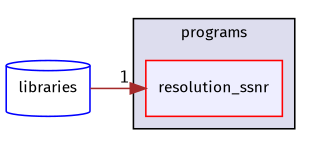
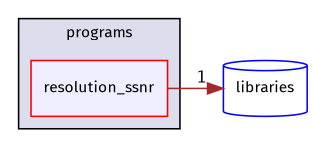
edge "libraries" -> "resolution_ssnr": reversed
